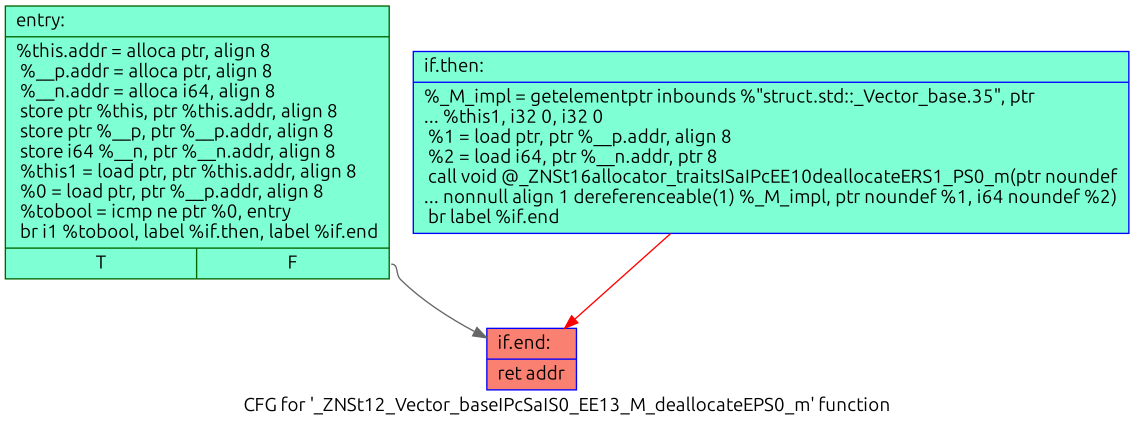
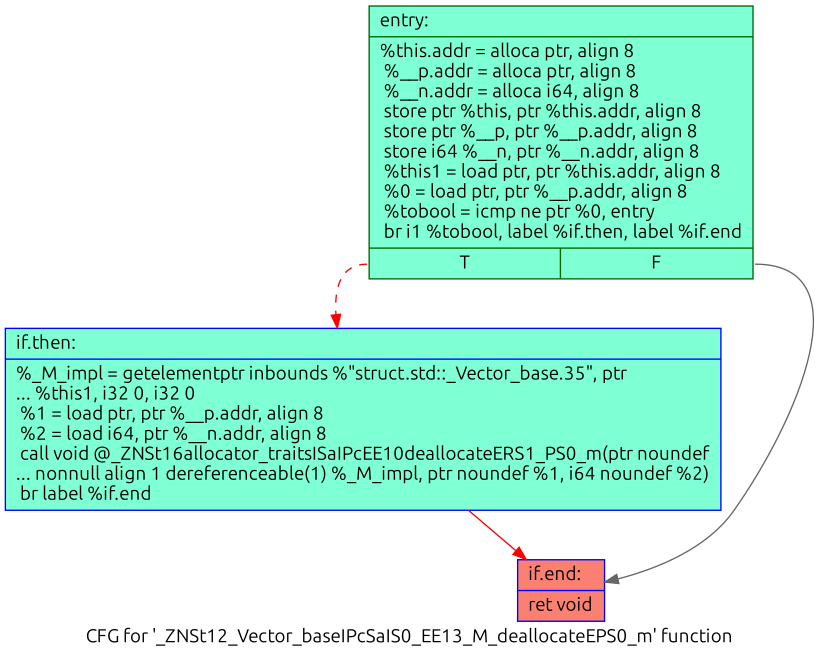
node "if.then:": text "%2 = load i64, ptr %__n.addr, ptr 8" -> "%2 = load i64, ptr %__n.addr, align 8"
edge "entry:" -> "if.then:": added
node "if.end:": text "ret addr" -> "ret void"
